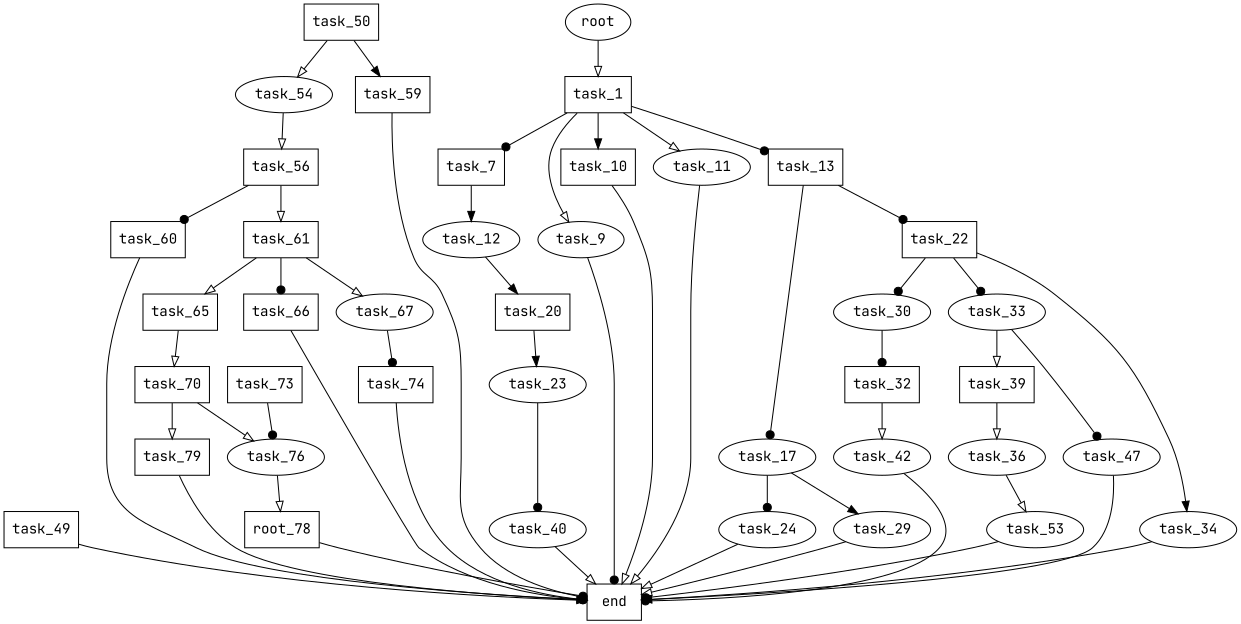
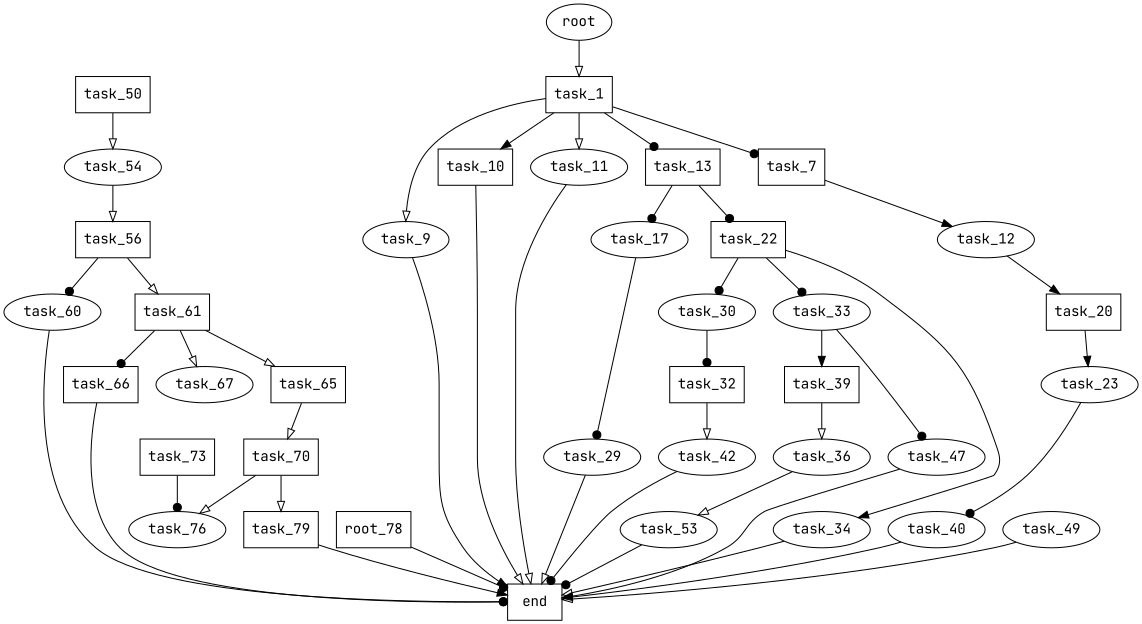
node "task_59": removed
node "task_60": shape box -> ellipse
edge "task_33" -> "task_39": arrowhead onormal -> normal
node "task_74": removed
edge "task_9" -> "end": arrowhead dot -> normal
edge "task_76" -> "root_78": removed
edge "task_17" -> "task_29": arrowhead normal -> dot
node "task_49": shape box -> ellipse
node "task_24": removed
